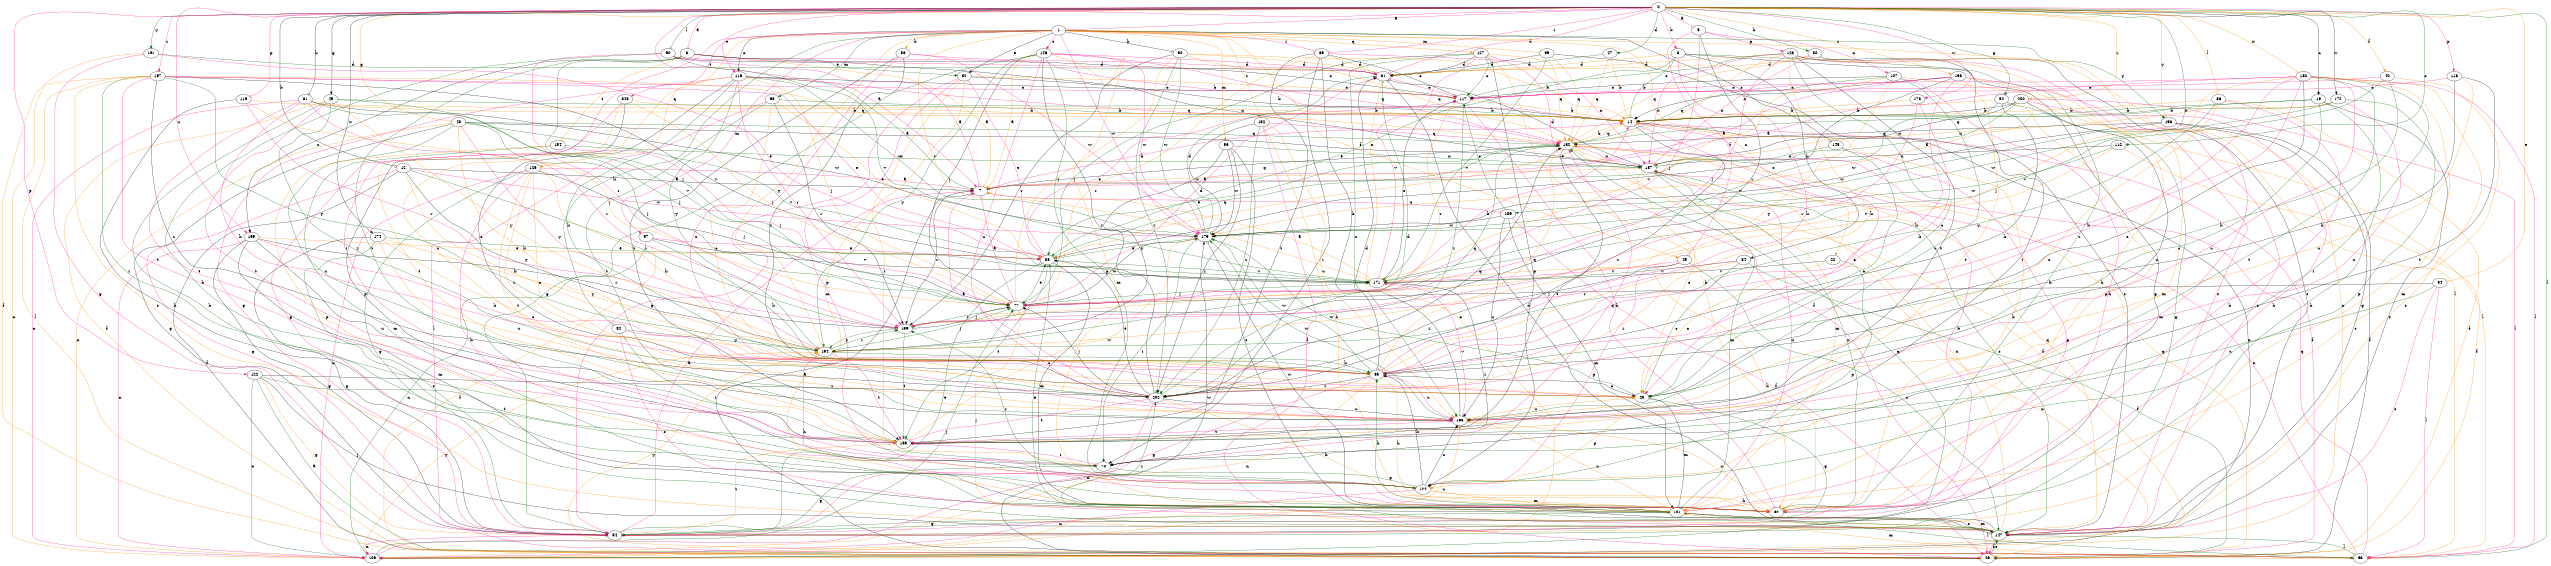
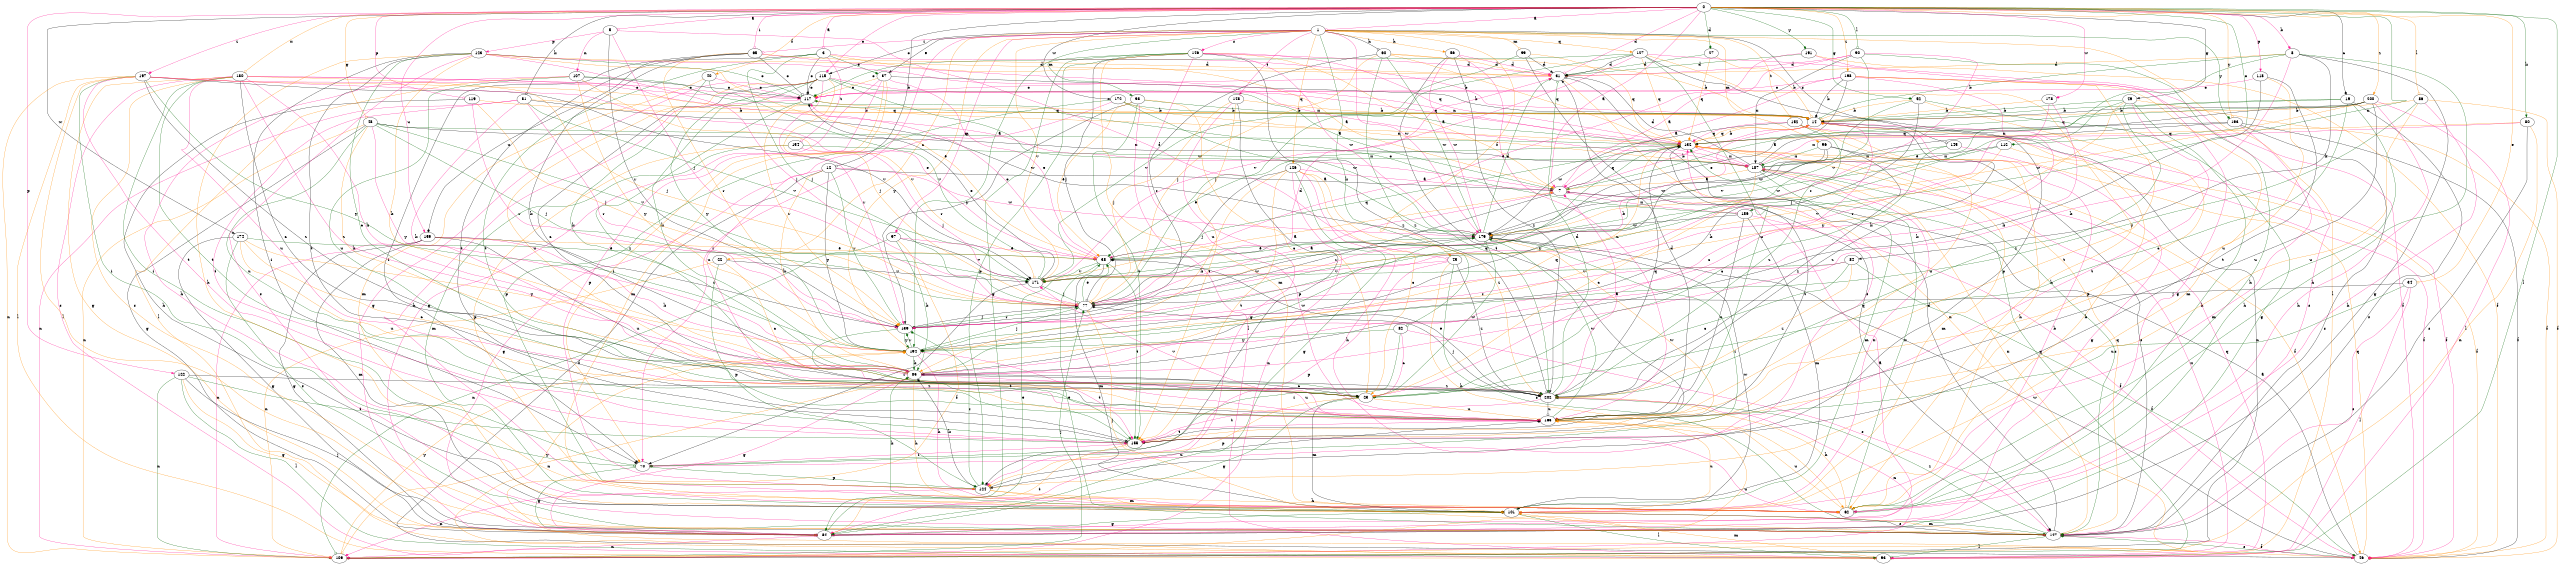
edge "80" -> "31": removed, label "d"
node "32": label "32" -> "37"
edge "3" -> "154": color darkorange -> deeppink
node "348": label "348" -> "148"
edge "122" -> "93": label "a" -> "l"
